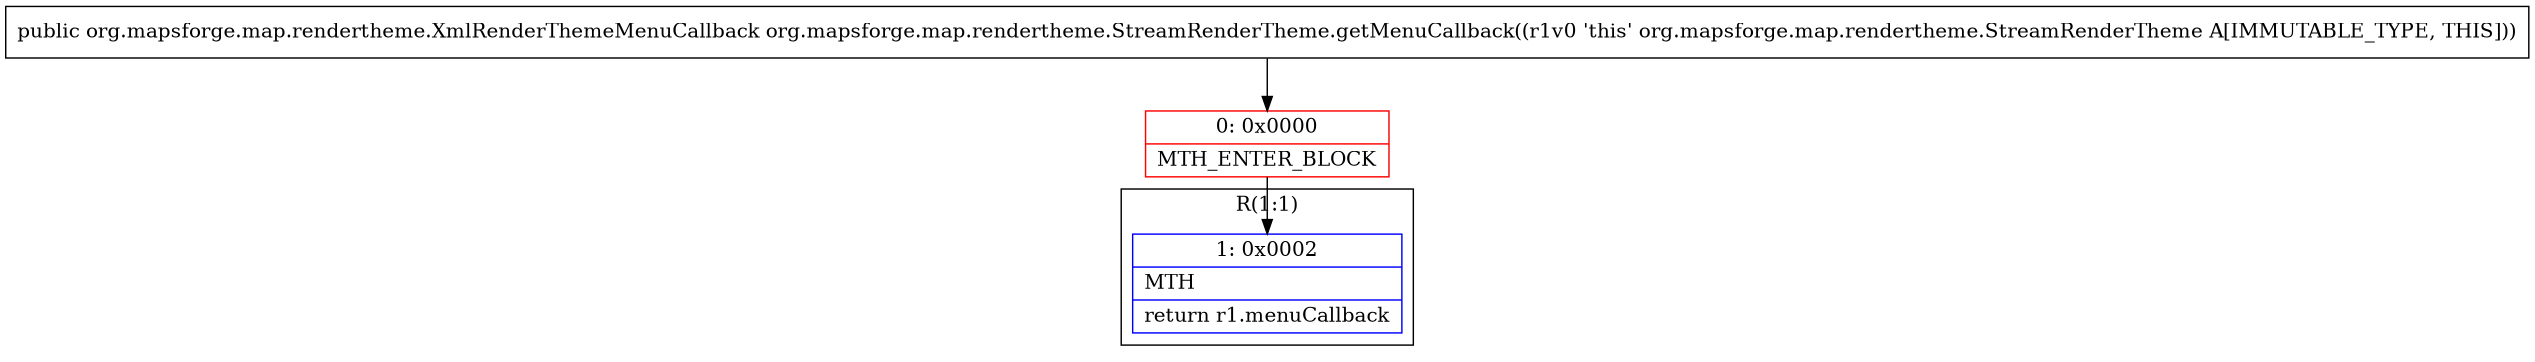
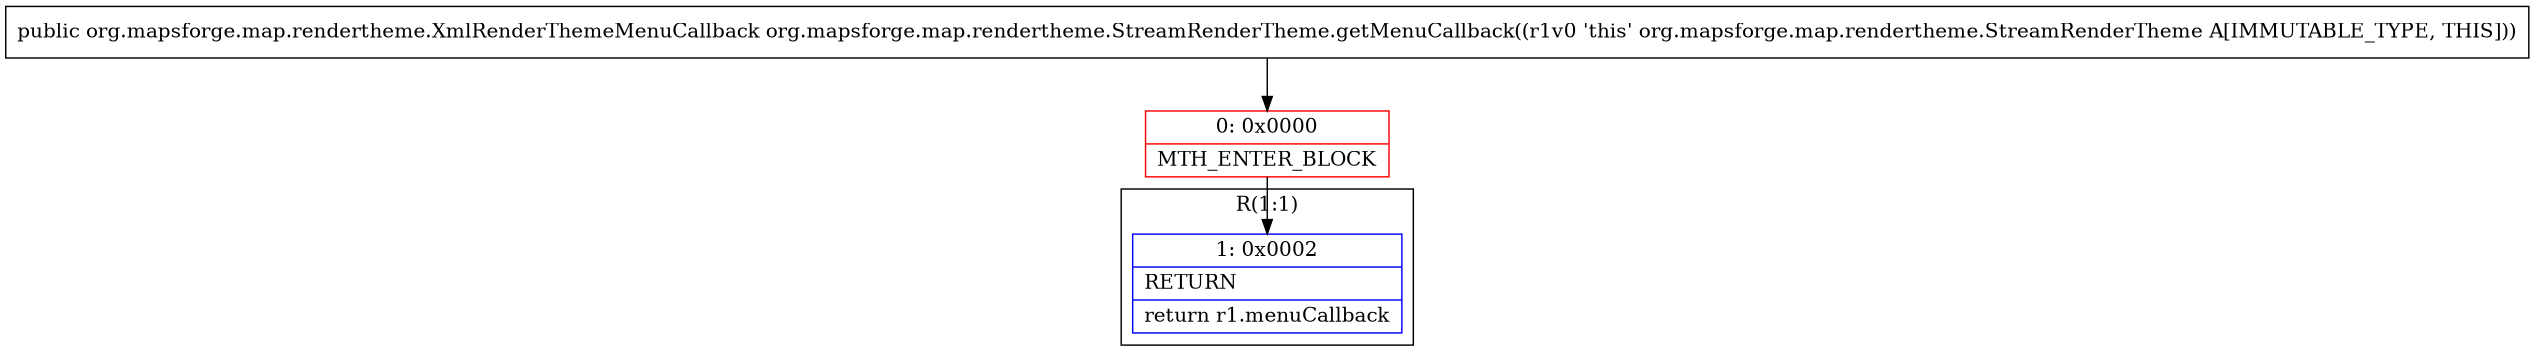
node "1: 0x0002": text "MTH" -> "RETURN"
